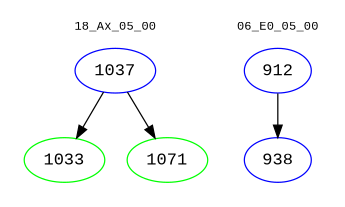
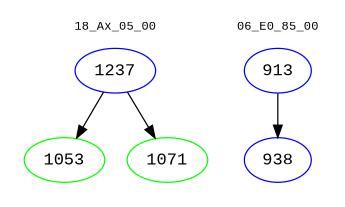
cluster "06_E0_05_00": label "06_E0_05_00" -> "06_E0_85_00"
node "1037": label "1037" -> "1237"
node "912": label "912" -> "913"
node "1033": label "1033" -> "1053"
